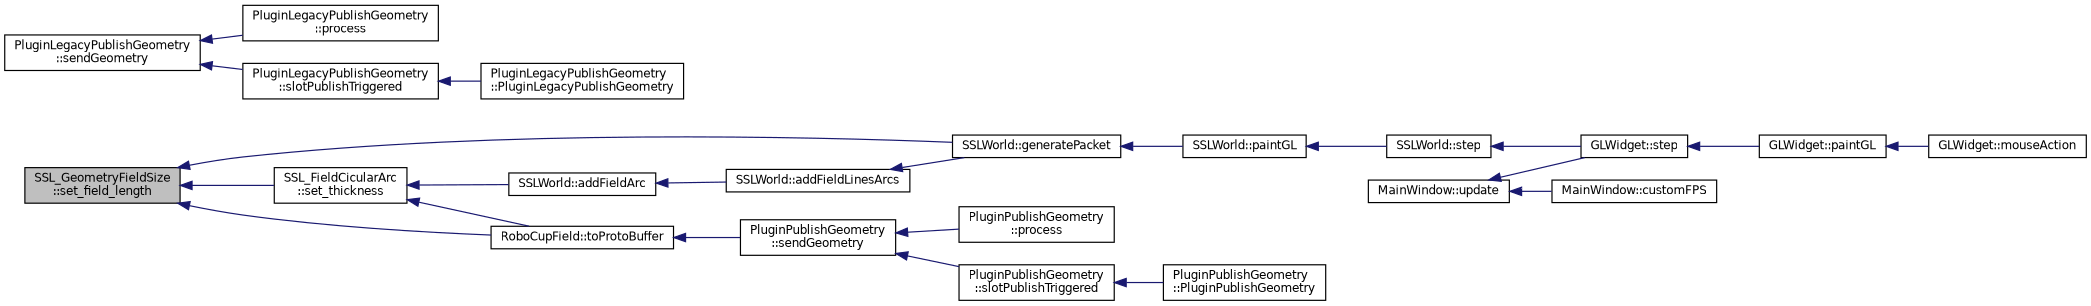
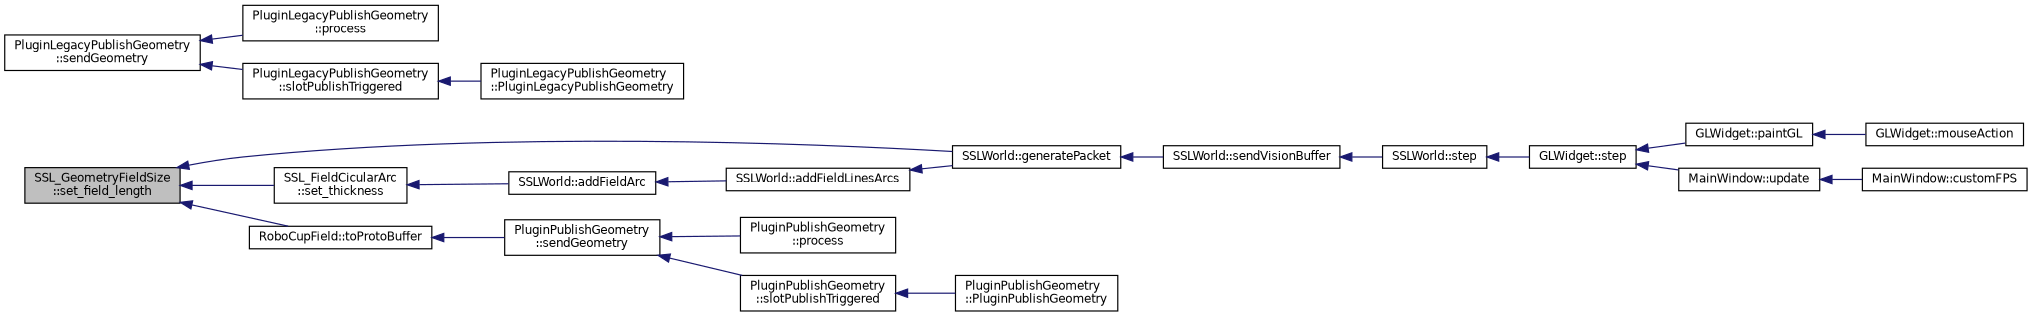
node "SSLWorld::paintGL": label "SSLWorld::paintGL" -> "SSLWorld::sendVisionBuffer"
edge "GLWidget::step" -> "MainWindow::update": reversed
edge "RoboCupField::toProtoBuffer" -> "SSL_FieldCicularArc ::set_thickness": removed
